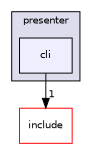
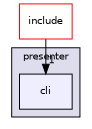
edge "cli" -> "include": reversed
